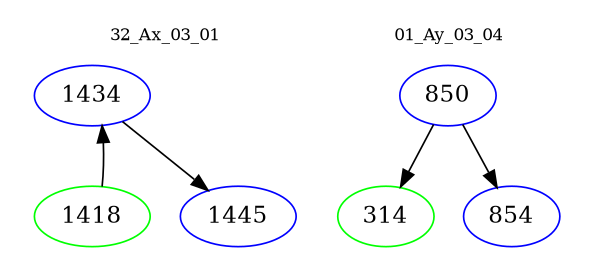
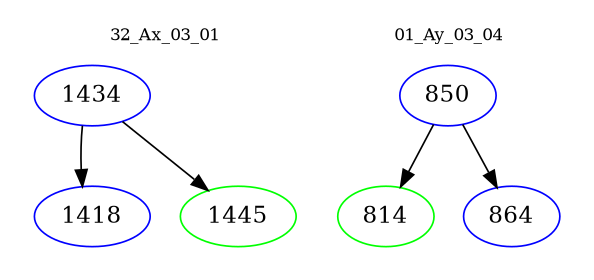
edge "1418" -> "1434": reversed
node "1418": color green -> blue
node "1445": color blue -> green
node "314": label "314" -> "814"
node "854": label "854" -> "864"
